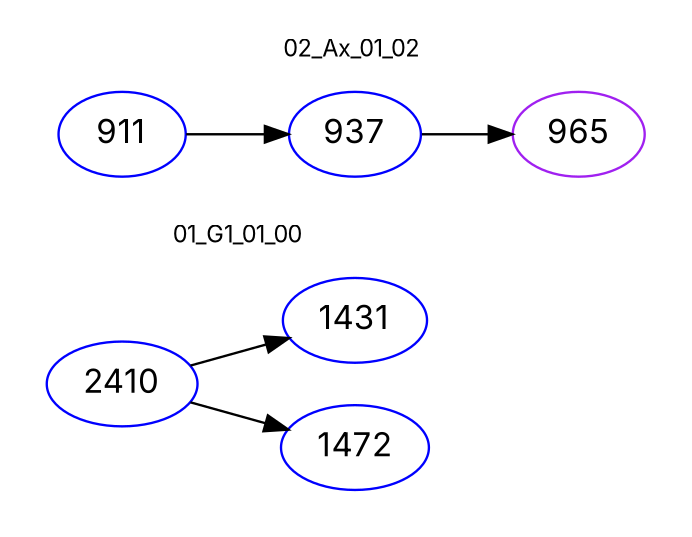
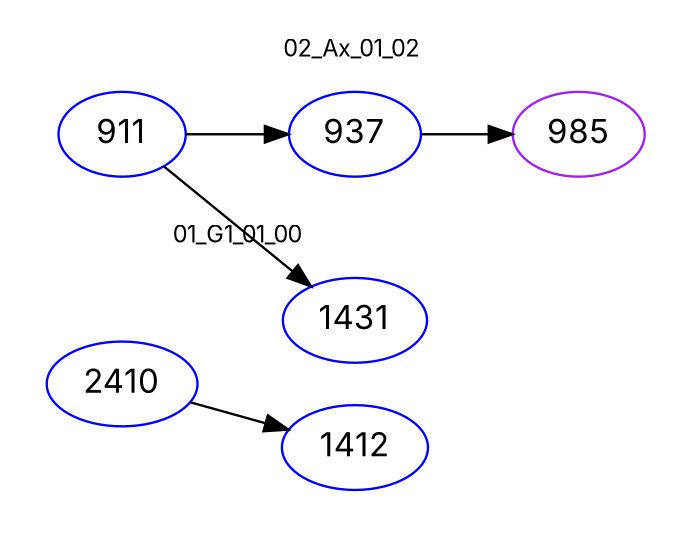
node "965": label "965" -> "985"
edge "2410" -> "1431": now "911" -> "1431"
node "1472": label "1472" -> "1412"
